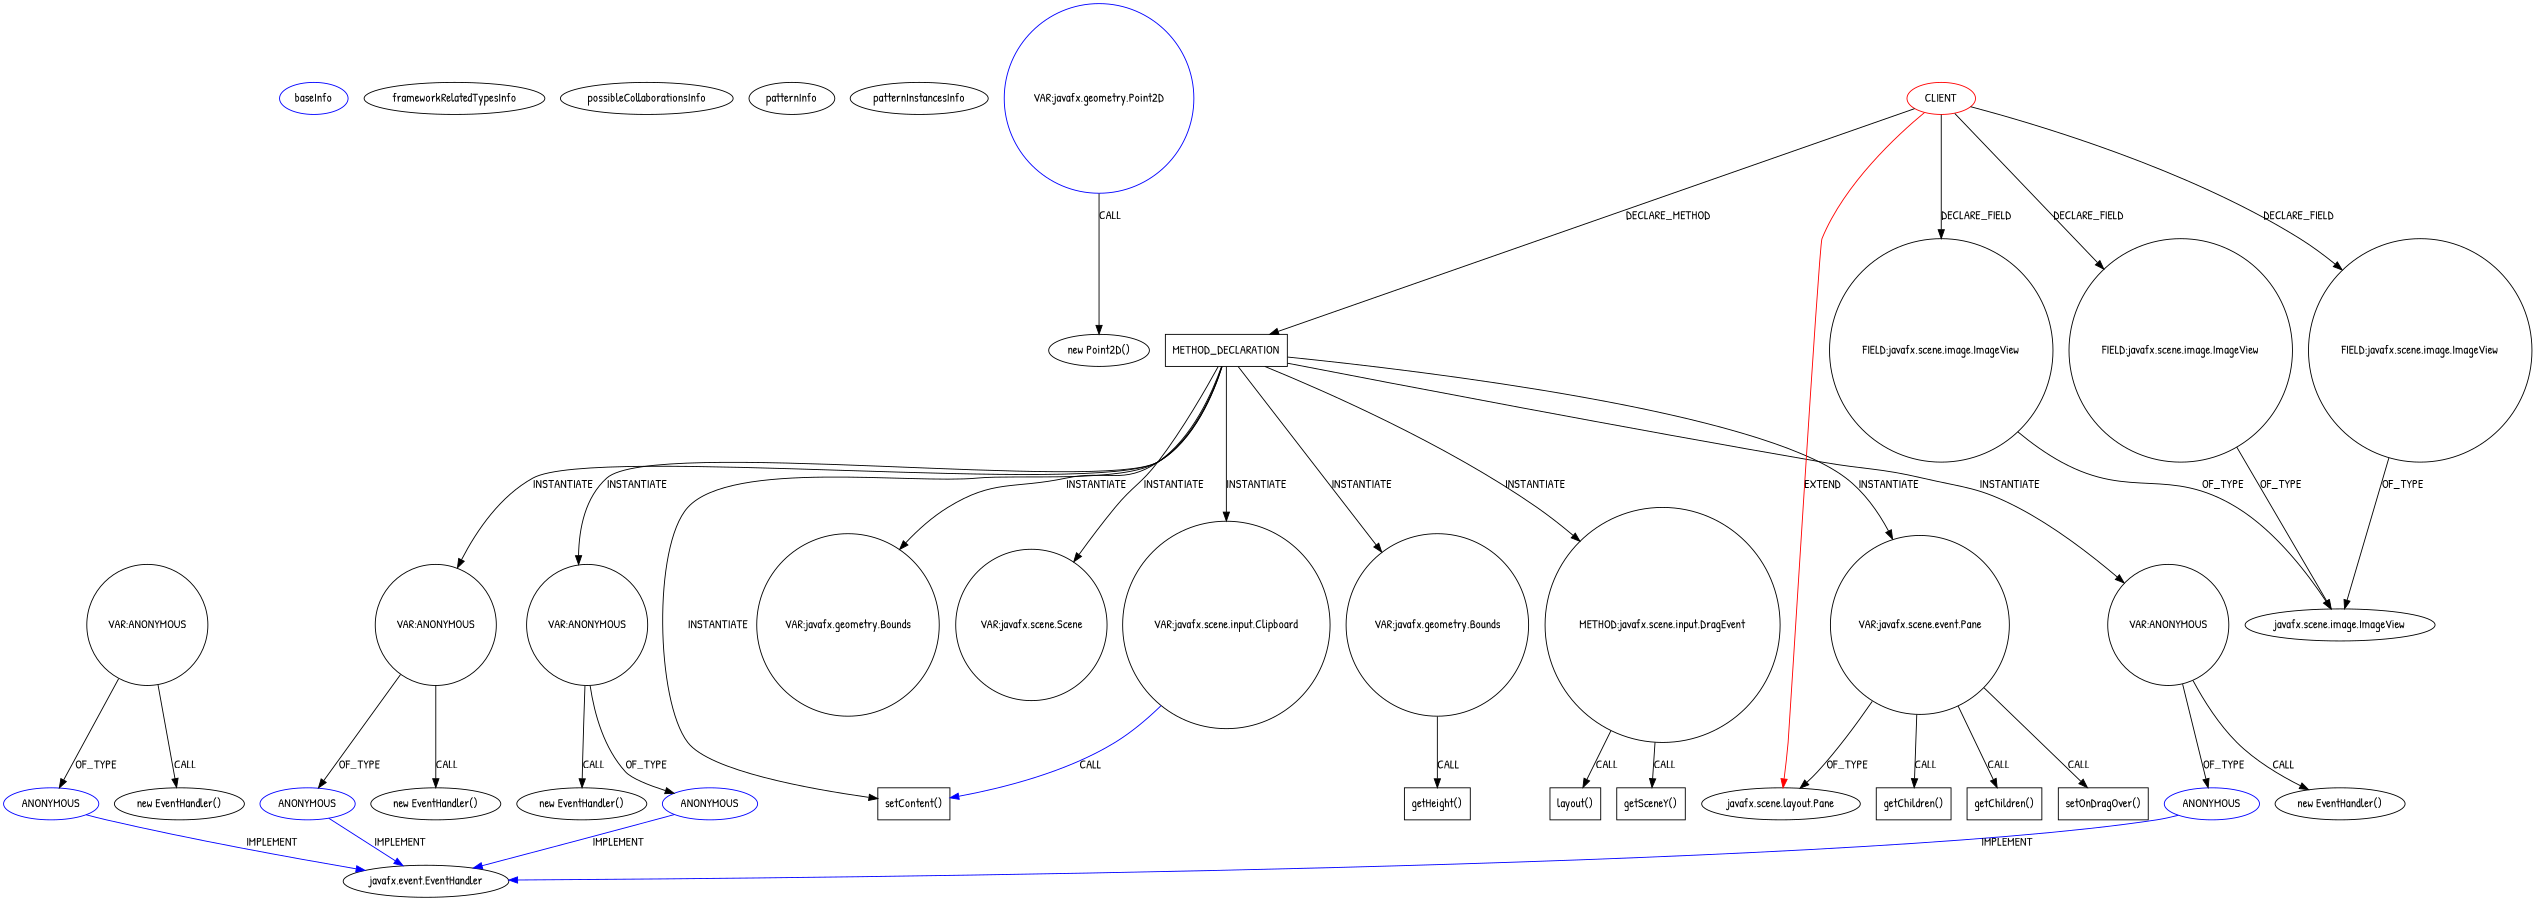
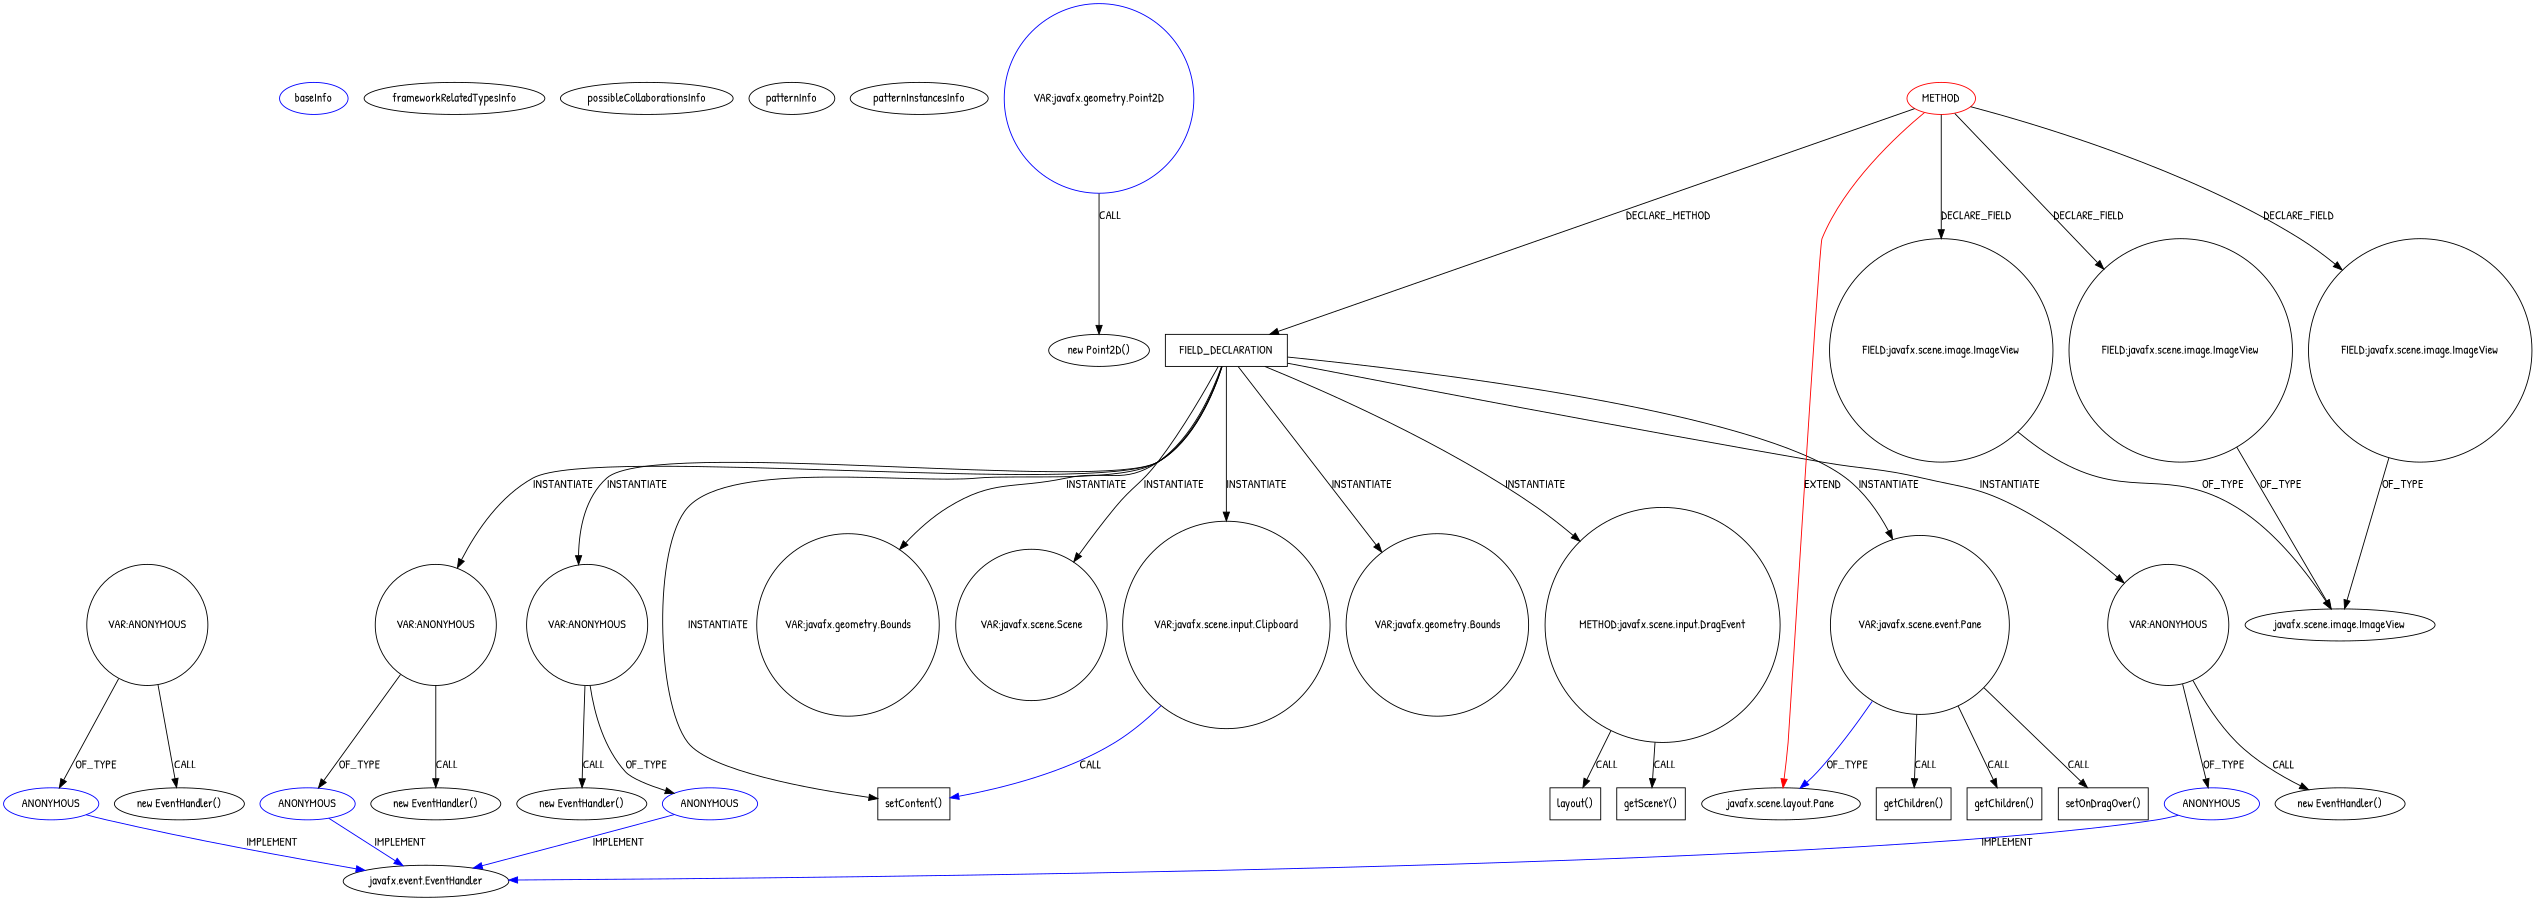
node "CLIENT": label "CLIENT" -> "METHOD"
node "METHOD_DECLARATION": label "METHOD_DECLARATION" -> "FIELD_DECLARATION"
edge "VAR:javafx.scene.event.Pane" -> "javafx.scene.layout.Pane": color black -> blue
node "getHeight()": removed
